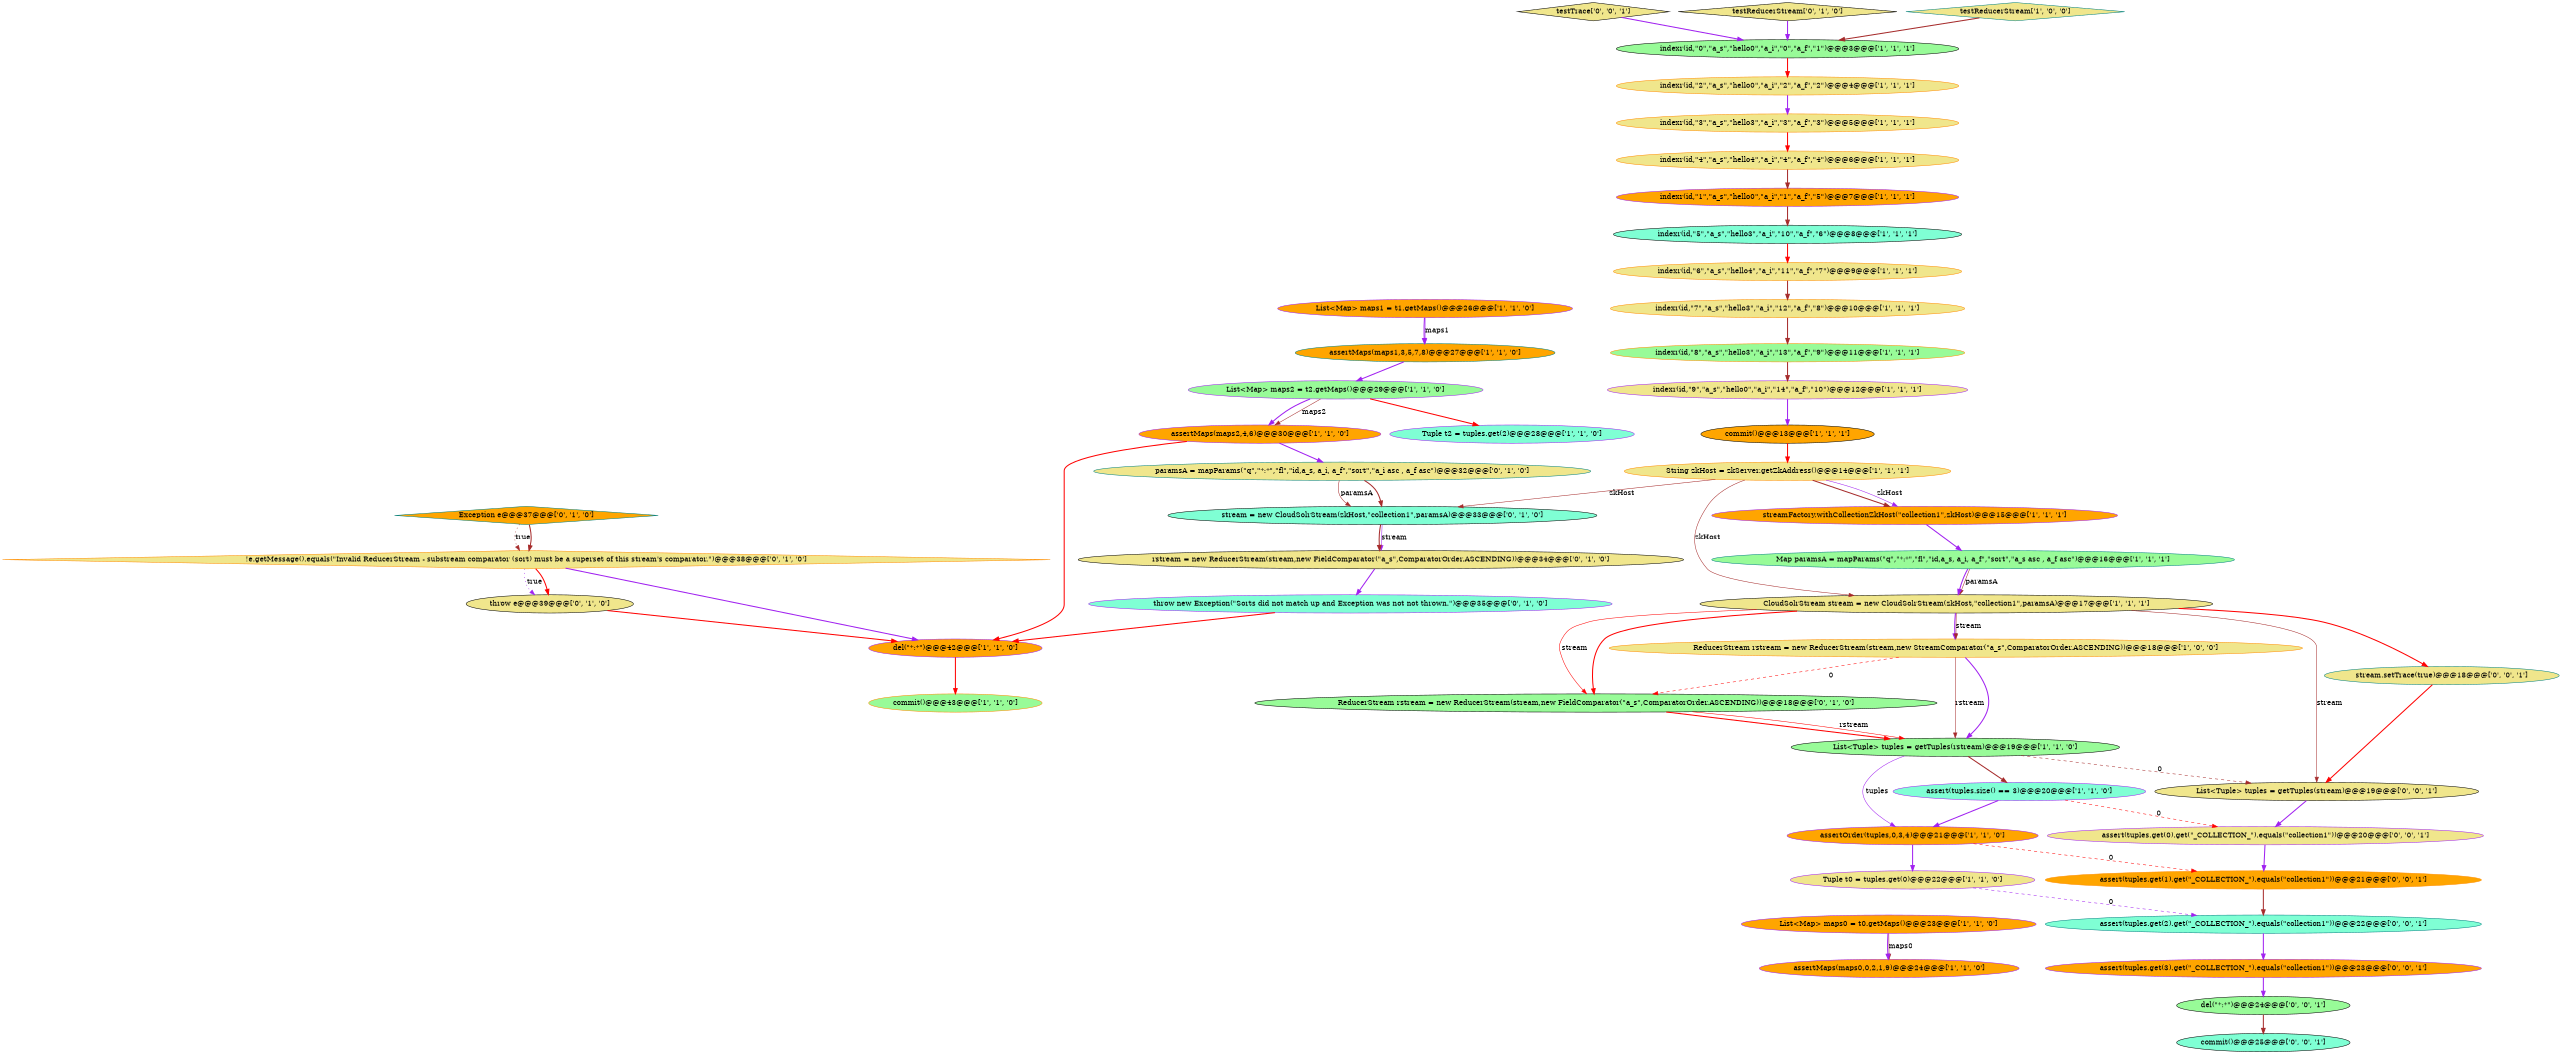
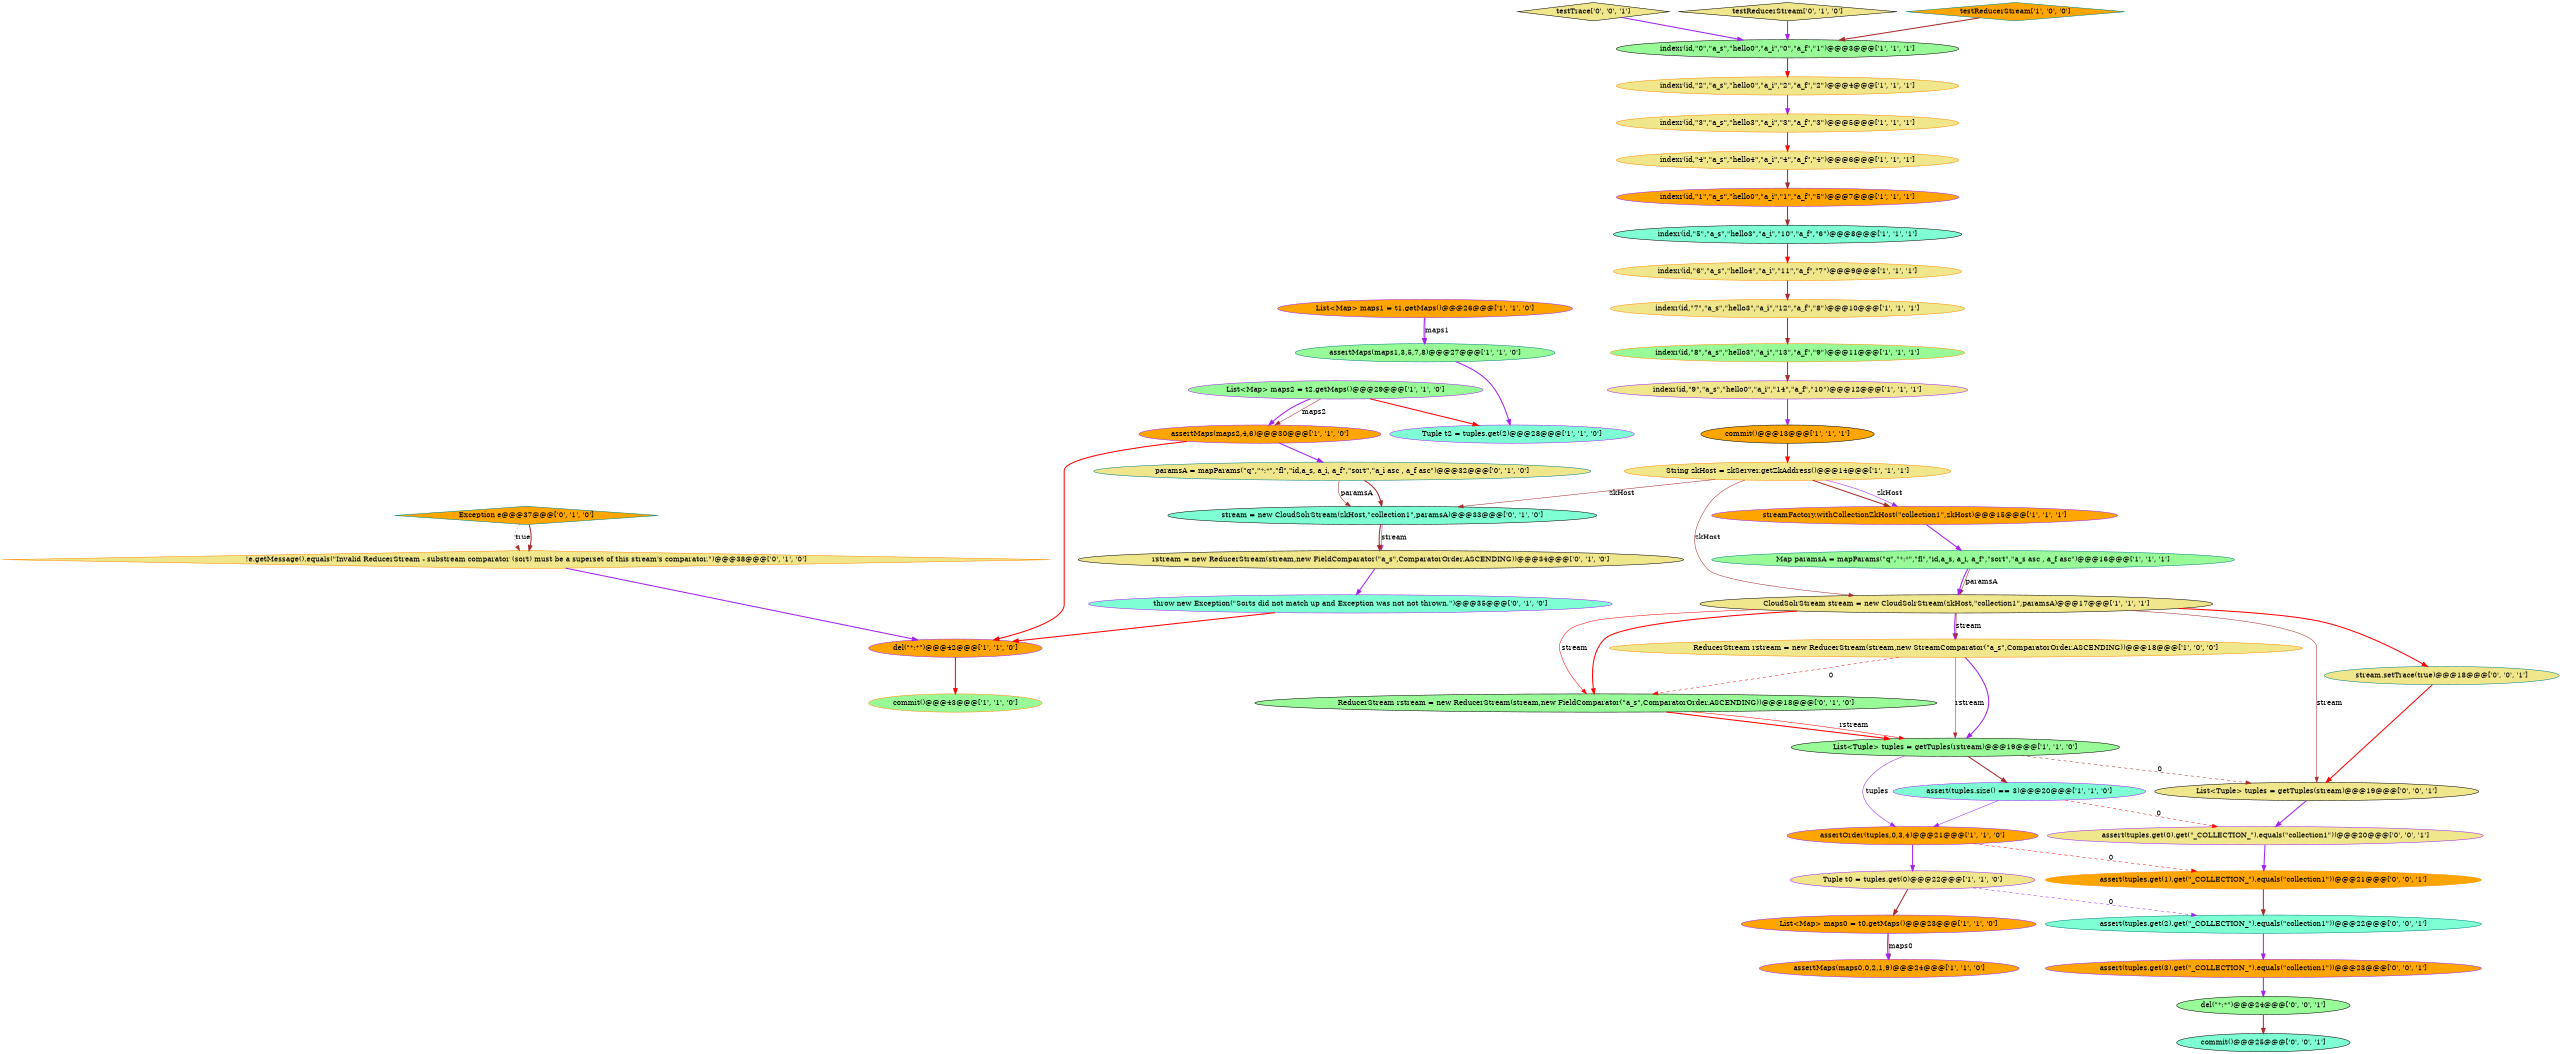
node "testReducerStream['1', '0', '0']": fillcolor khaki -> orange
node "assertMaps(maps1,3,5,7,8)@@@27@@@['1', '1', '0']": fillcolor orange -> palegreen
edge "assertMaps(maps1,3,5,7,8)@@@27@@@['1', '1', '0']" -> "List<Map> maps2 = t2.getMaps()@@@29@@@['1', '1', '0']": now "assertMaps(maps1,3,5,7,8)@@@27@@@['1', '1', '0']" -> "Tuple t2 = tuples.get(2)@@@28@@@['1', '1', '0']"
node "throw e@@@39@@@['0', '1', '0']": removed
edge "assert(tuples.size() == 3)@@@20@@@['1', '1', '0']" -> "assertOrder(tuples,0,3,4)@@@21@@@['1', '1', '0']": style bold -> solid
edge "Tuple t0 = tuples.get(0)@@@22@@@['1', '1', '0']" -> "List<Map> maps0 = t0.getMaps()@@@23@@@['1', '1', '0']": added
